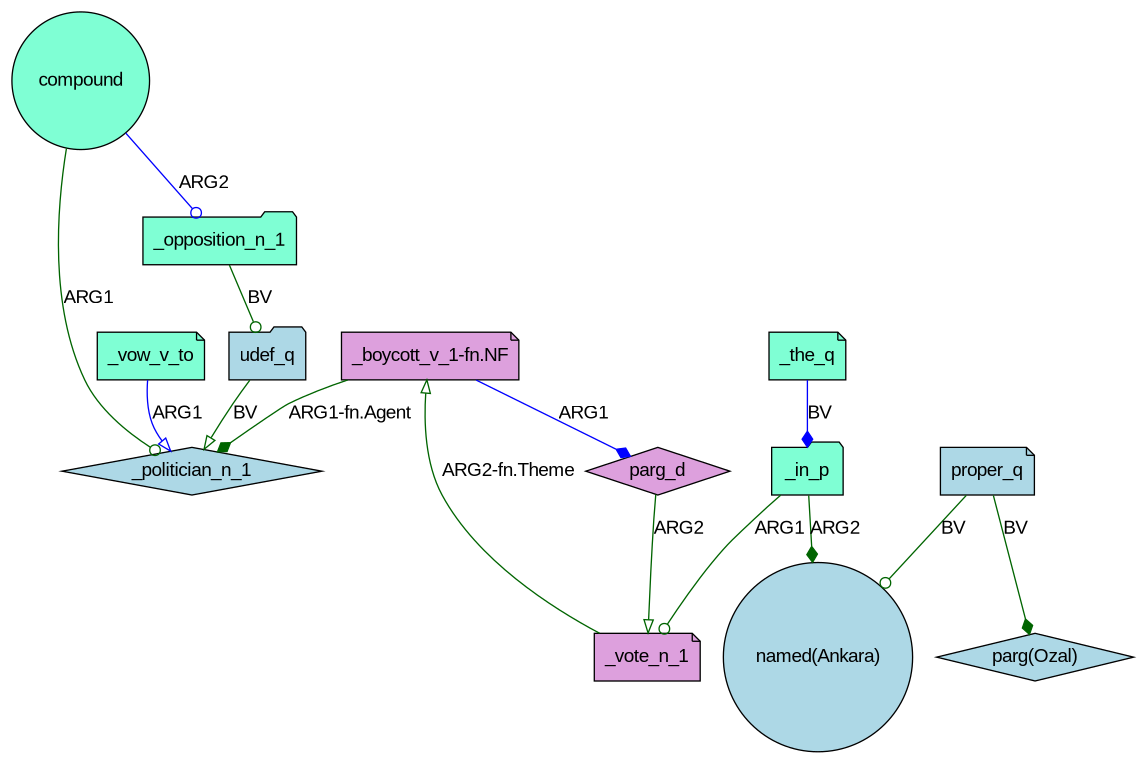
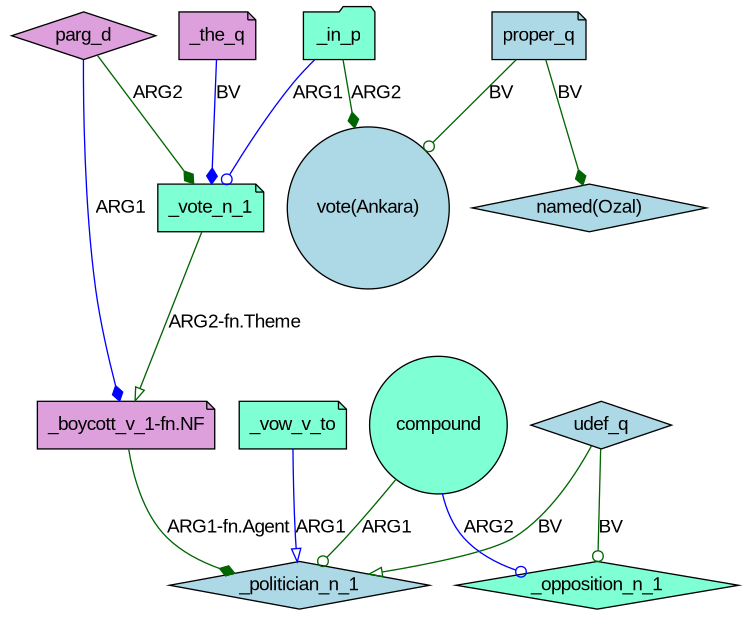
node "_opposition_n_1": shape folder -> diamond
edge "_opposition_n_1" -> "udef_q": reversed
node "udef_q": shape folder -> diamond
node "_the_q": fillcolor aquamarine -> plum
edge "_the_q" -> "_in_p": now "_the_q" -> "_vote_n_1"
edge "_boycott_v_1-fn.NF" -> "parg_d": reversed
edge "_in_p" -> "_vote_n_1": color darkgreen -> blue
edge "parg_d" -> "_vote_n_1": arrowhead onormal -> diamond
node "_vote_n_1": fillcolor plum -> aquamarine
node "named(Ankara)": label "named(Ankara)" -> "vote(Ankara)"
node "parg(Ozal)": label "parg(Ozal)" -> "named(Ozal)"
